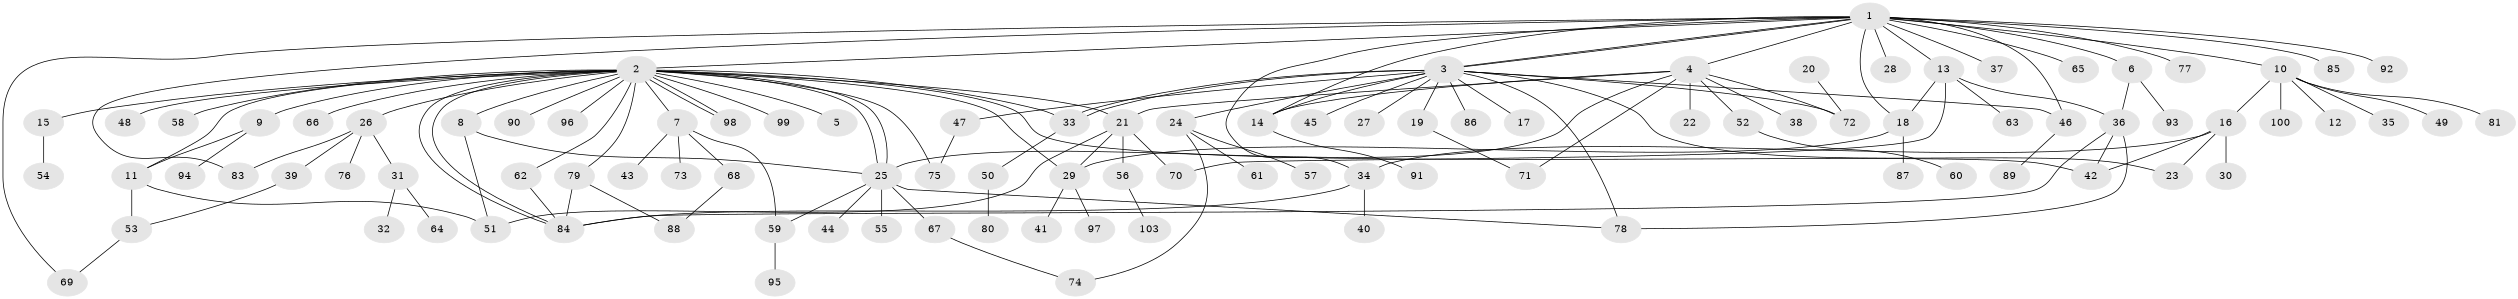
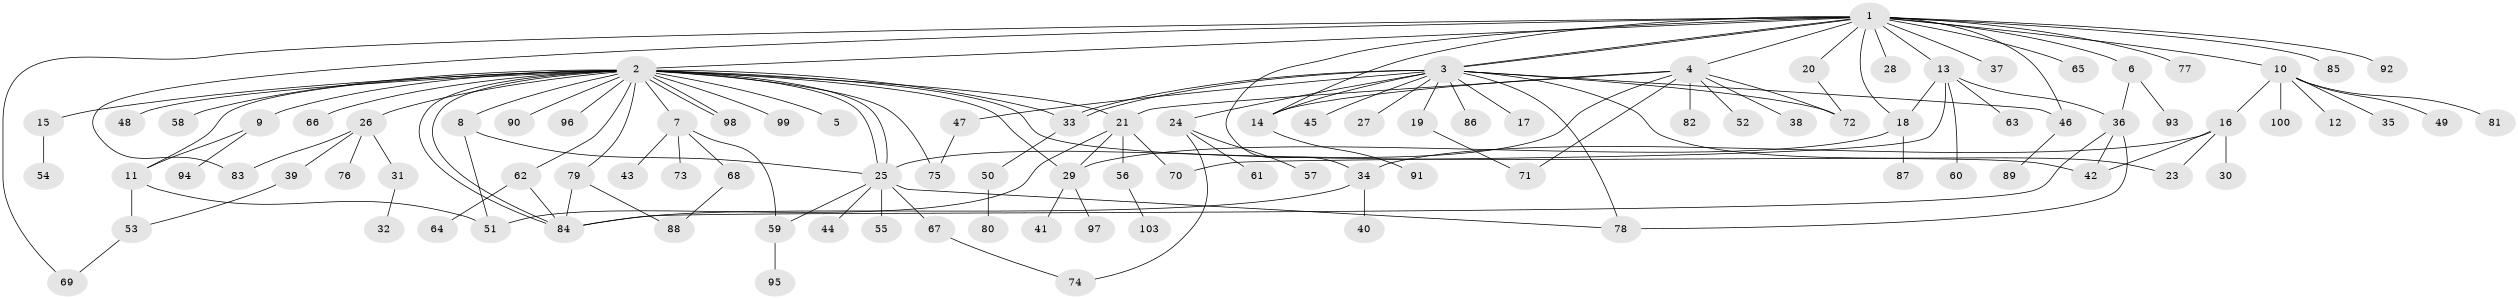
edge "1" -- "20": added
node "22": label "22" -> "82"
edge "52" -- "60": now "13" -- "60"
edge "31" -- "64": now "62" -- "64"
